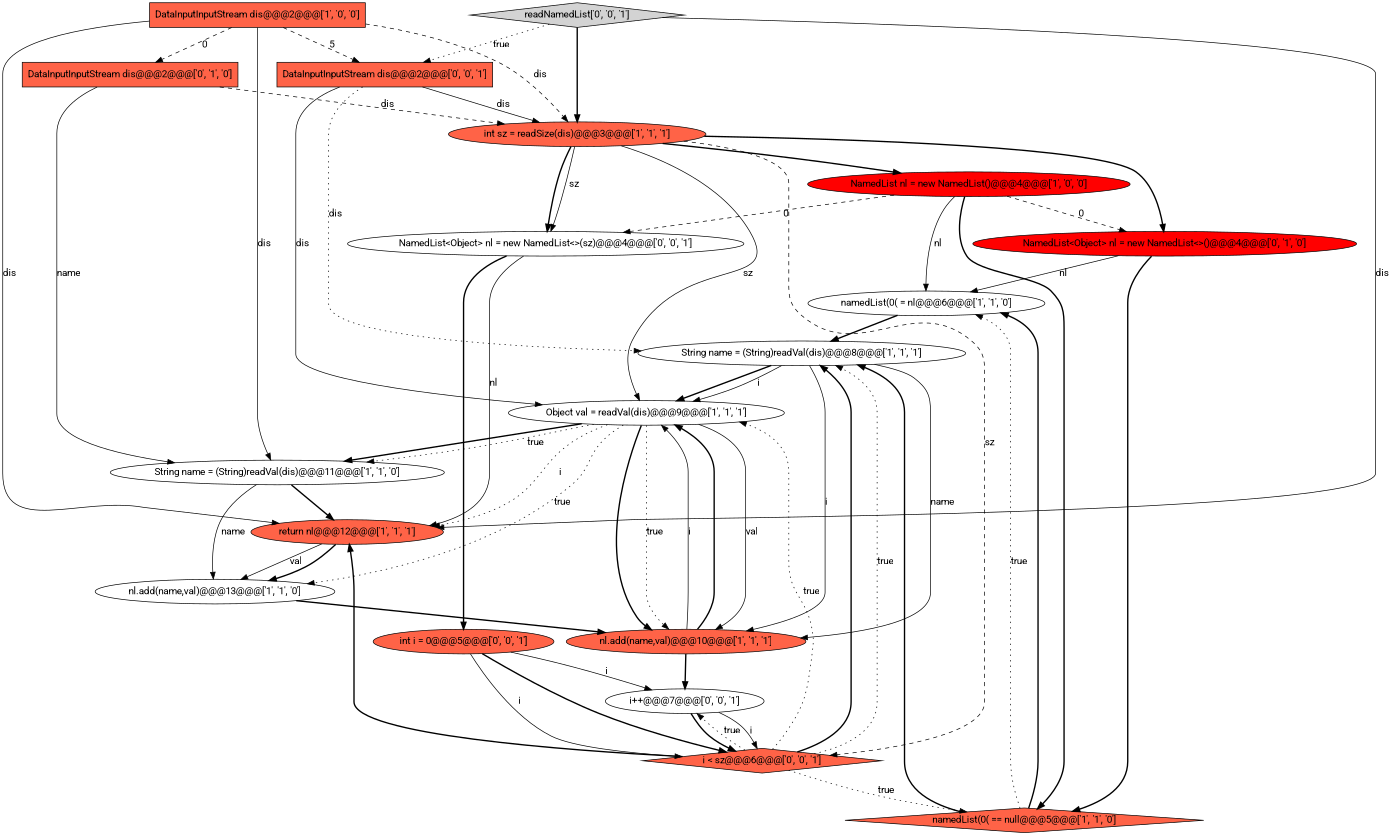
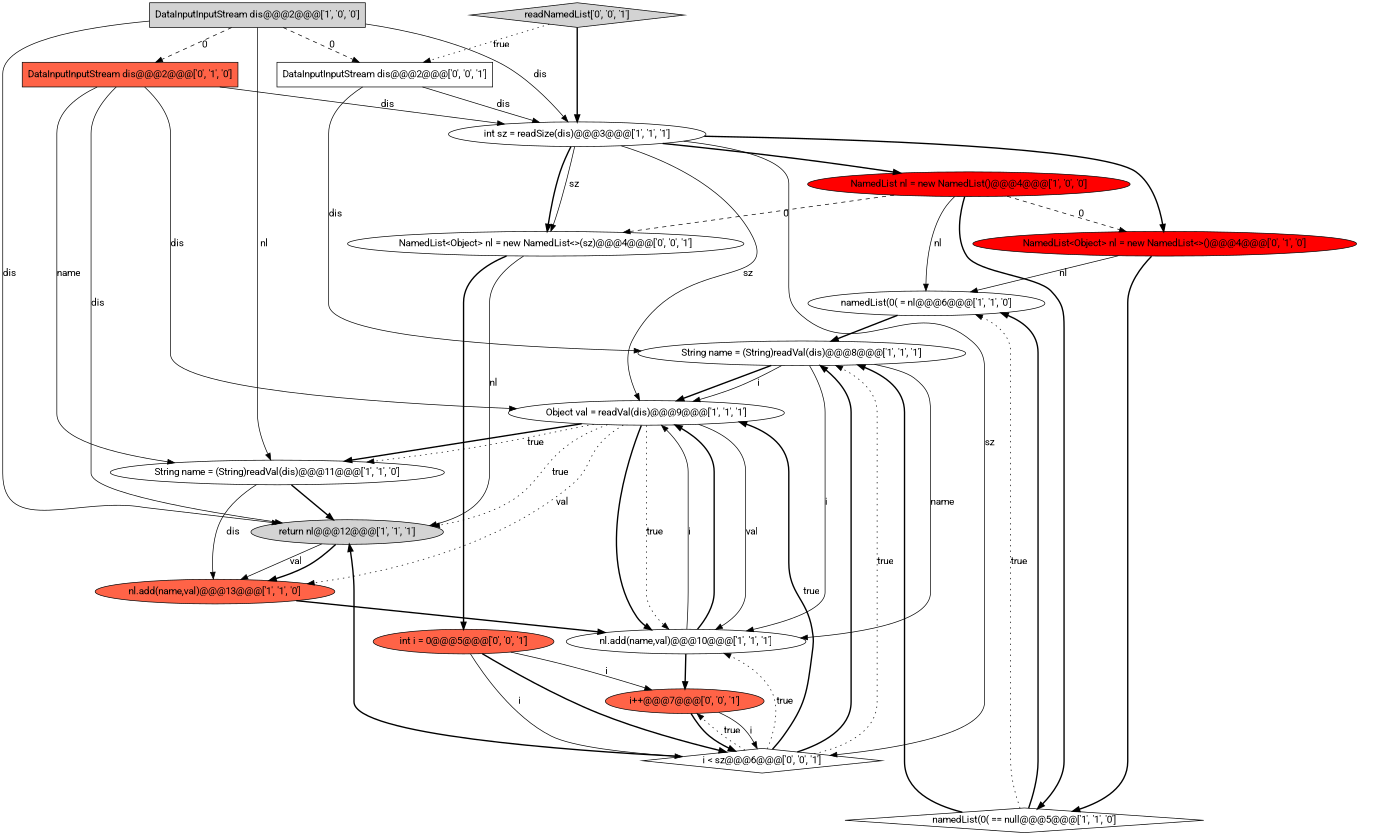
node "DataInputInputStream dis@@@2@@@['1', '0', '0']": fillcolor tomato -> lightgray
edge "DataInputInputStream dis@@@2@@@['1', '0', '0']" -> "DataInputInputStream dis@@@2@@@['0', '0', '1']": label "5" -> "0"
edge "DataInputInputStream dis@@@2@@@['1', '0', '0']" -> "int sz = readSize(dis)@@@3@@@['1', '1', '1']": style dashed -> solid
node "DataInputInputStream dis@@@2@@@['0', '0', '1']": fillcolor tomato -> white
edge "DataInputInputStream dis@@@2@@@['0', '1', '0']" -> "int sz = readSize(dis)@@@3@@@['1', '1', '1']": style dashed -> solid
node "int sz = readSize(dis)@@@3@@@['1', '1', '1']": fillcolor tomato -> white
edge "DataInputInputStream dis@@@2@@@['1', '0', '0']" -> "String name = (String)readVal(dis)@@@11@@@['1', '1', '0']": label "dis" -> "nl"
edge "DataInputInputStream dis@@@2@@@['0', '0', '1']" -> "String name = (String)readVal(dis)@@@8@@@['1', '1', '1']": style dotted -> solid
edge "DataInputInputStream dis@@@2@@@['0', '0', '1']" -> "Object val = readVal(dis)@@@9@@@['1', '1', '1']": now "DataInputInputStream dis@@@2@@@['0', '1', '0']" -> "Object val = readVal(dis)@@@9@@@['1', '1', '1']"
edge "readNamedList['0', '0', '1']" -> "return nl@@@12@@@['1', '1', '1']": now "DataInputInputStream dis@@@2@@@['0', '1', '0']" -> "return nl@@@12@@@['1', '1', '1']"
edge "int sz = readSize(dis)@@@3@@@['1', '1', '1']" -> "i < sz@@@6@@@['0', '0', '1']": style dashed -> solid
edge "Object val = readVal(dis)@@@9@@@['1', '1', '1']" -> "return nl@@@12@@@['1', '1', '1']": label "i" -> "true"
edge "Object val = readVal(dis)@@@9@@@['1', '1', '1']" -> "nl.add(name,val)@@@13@@@['1', '1', '0']": label "true" -> "val"
edge "String name = (String)readVal(dis)@@@11@@@['1', '1', '0']" -> "nl.add(name,val)@@@13@@@['1', '1', '0']": label "name" -> "dis"
node "return nl@@@12@@@['1', '1', '1']": fillcolor tomato -> lightgray
edge "i < sz@@@6@@@['0', '0', '1']" -> "Object val = readVal(dis)@@@9@@@['1', '1', '1']": style dotted -> bold
node "nl.add(name,val)@@@13@@@['1', '1', '0']": fillcolor white -> tomato
node "nl.add(name,val)@@@10@@@['1', '1', '1']": fillcolor tomato -> white
node "i++@@@7@@@['0', '0', '1']": fillcolor white -> tomato
node "i < sz@@@6@@@['0', '0', '1']": fillcolor tomato -> white
edge "i < sz@@@6@@@['0', '0', '1']" -> "namedList(0( == null@@@5@@@['1', '1', '0']": now "i < sz@@@6@@@['0', '0', '1']" -> "nl.add(name,val)@@@10@@@['1', '1', '1']"
node "namedList(0( == null@@@5@@@['1', '1', '0']": fillcolor tomato -> white
